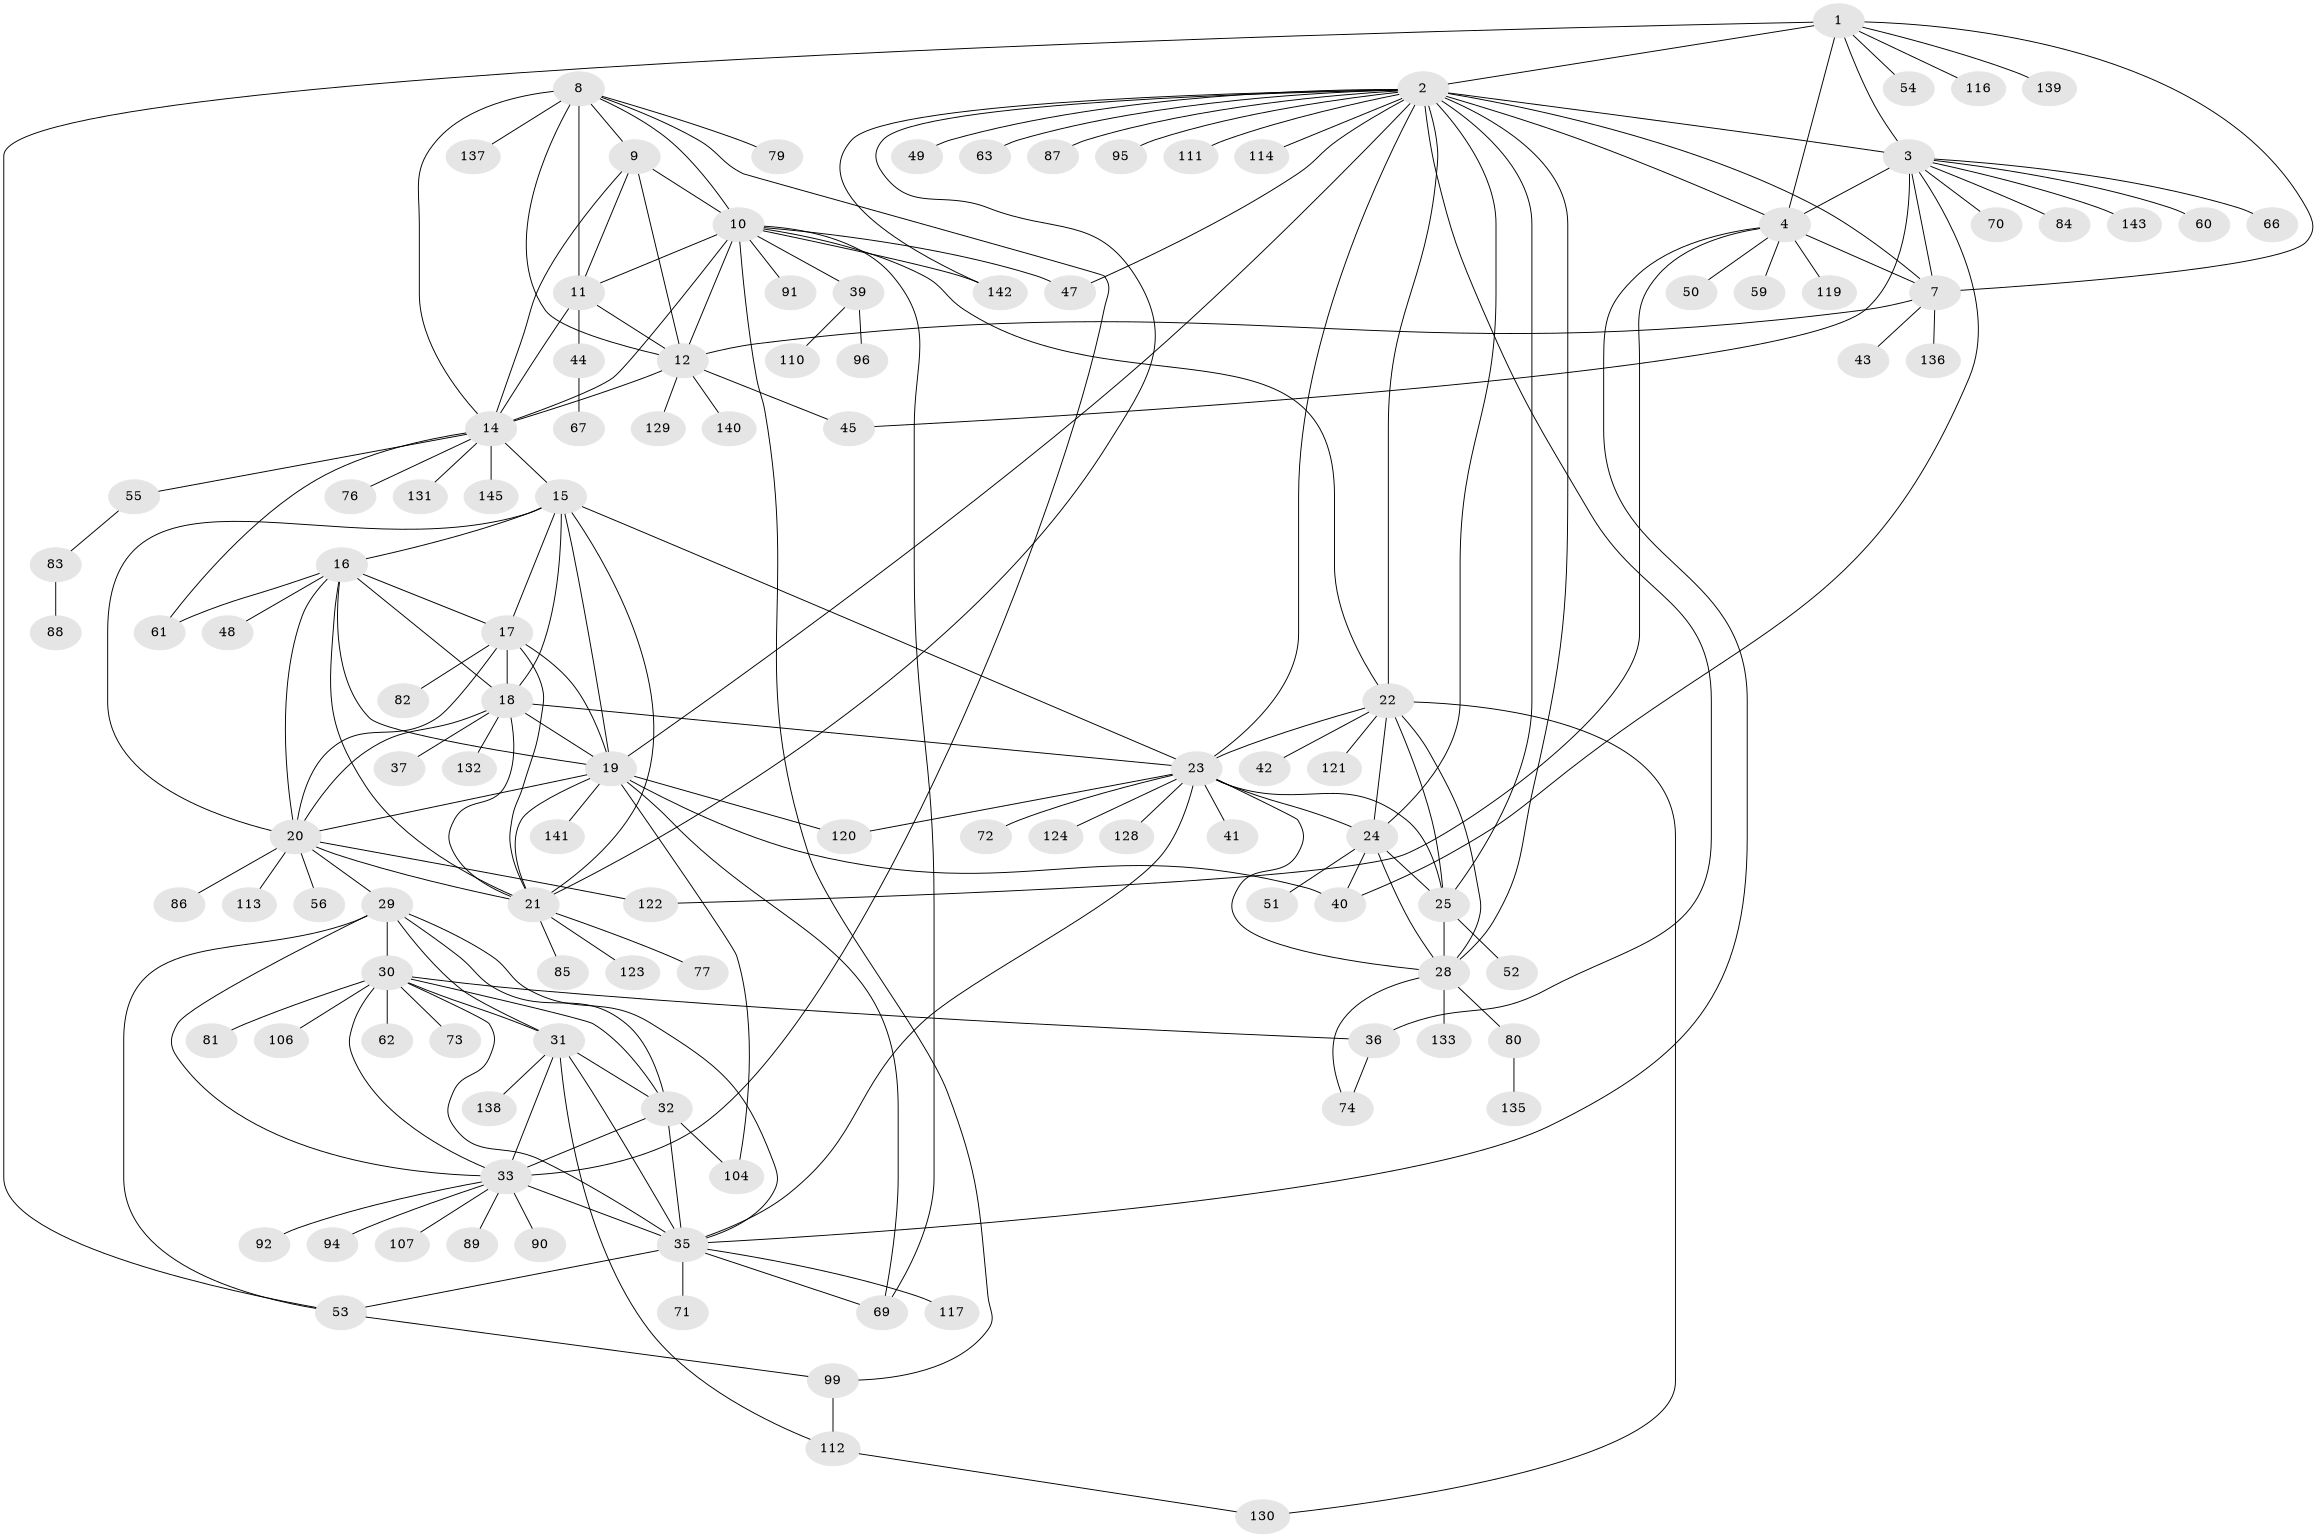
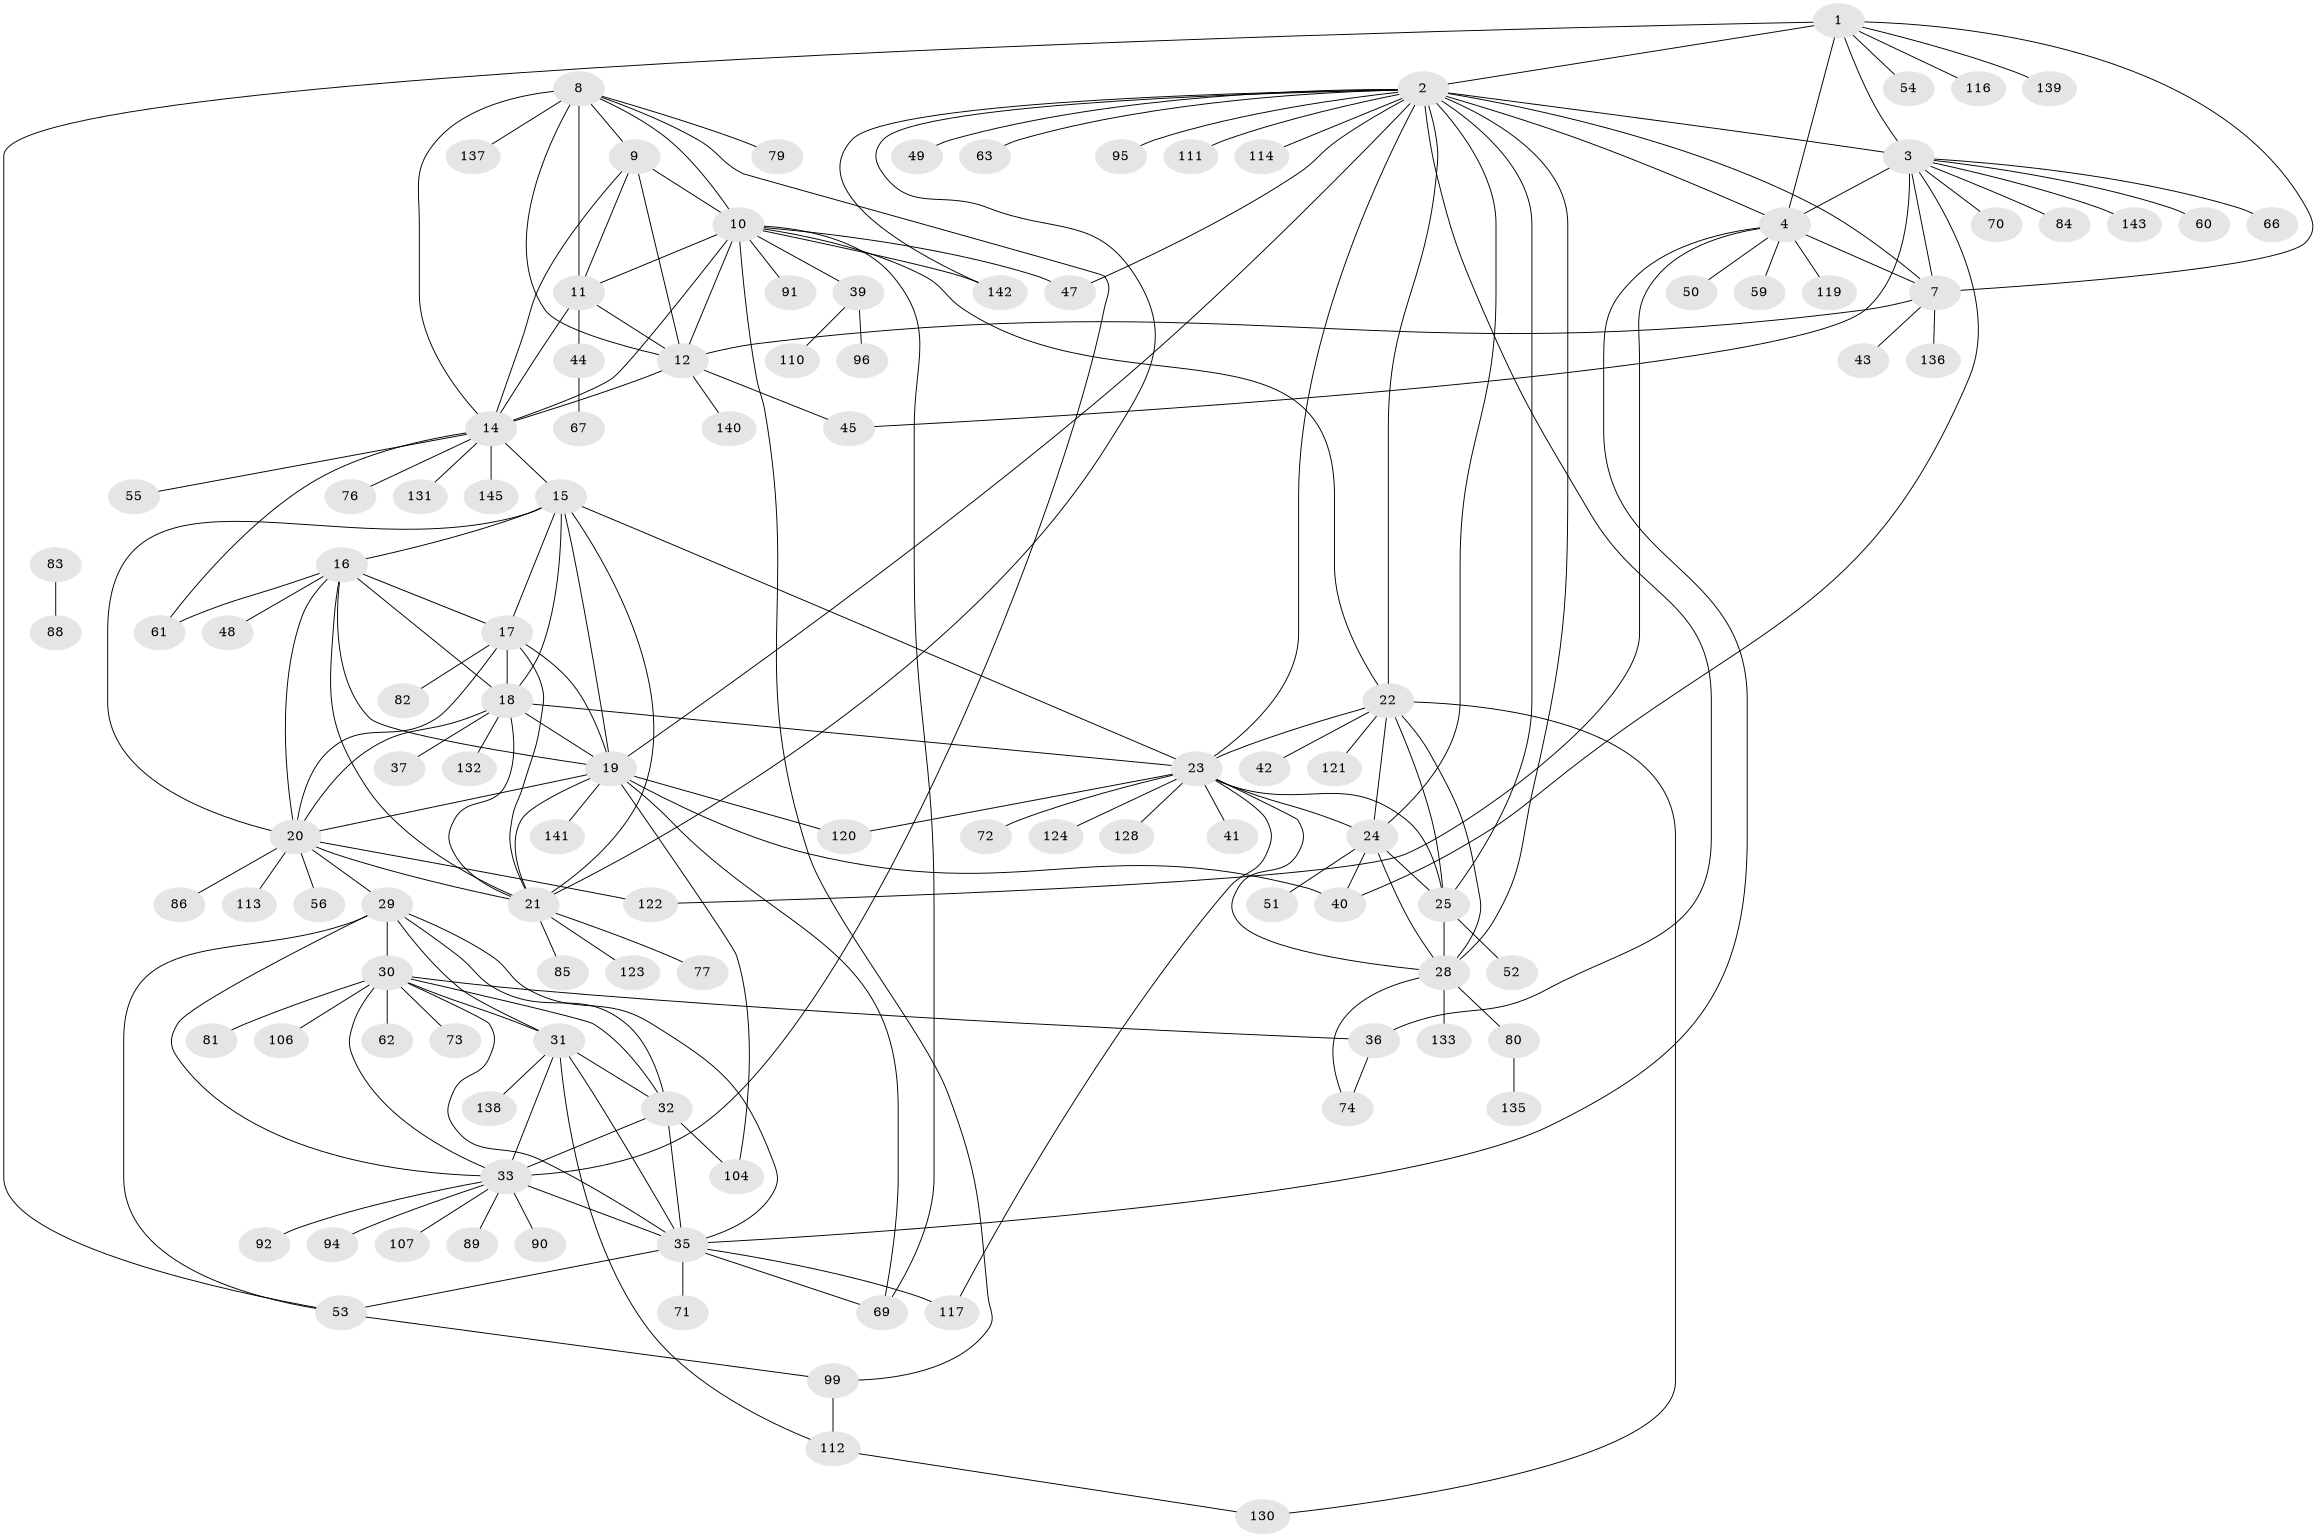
node "87": removed
node "129": removed
edge "55" -- "83": removed
edge "23" -- "35": now "23" -- "117"
